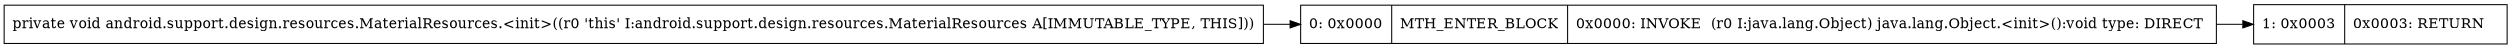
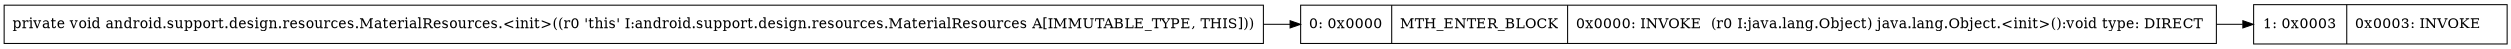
node "1: 0x0003": text "0x0003: RETURN" -> "0x0003: INVOKE"
